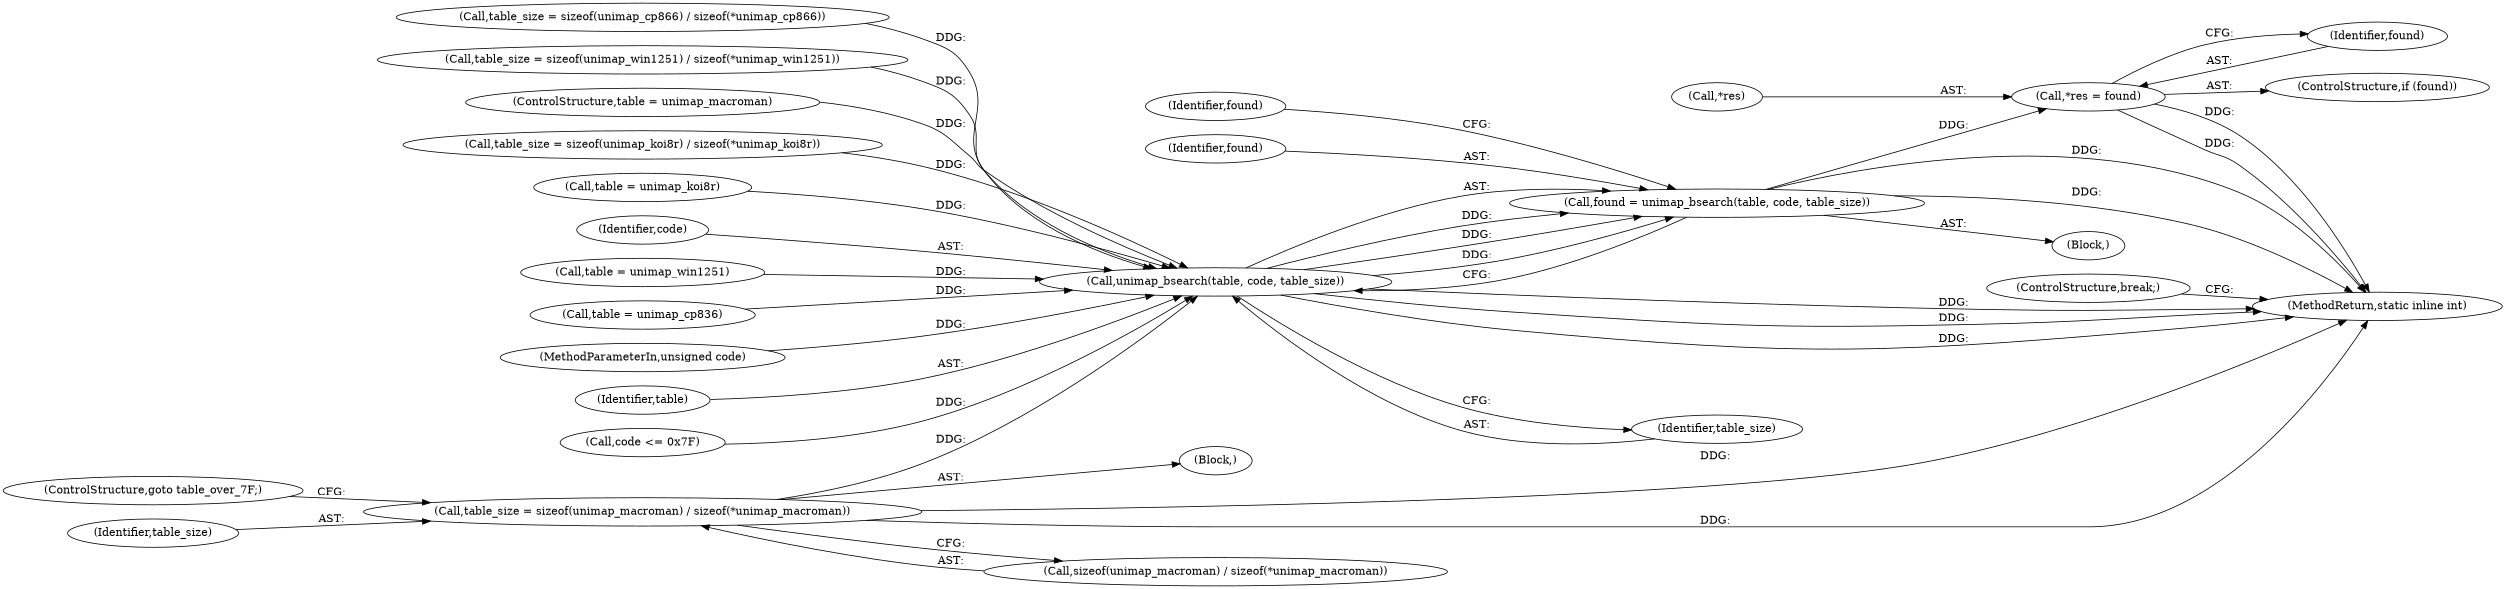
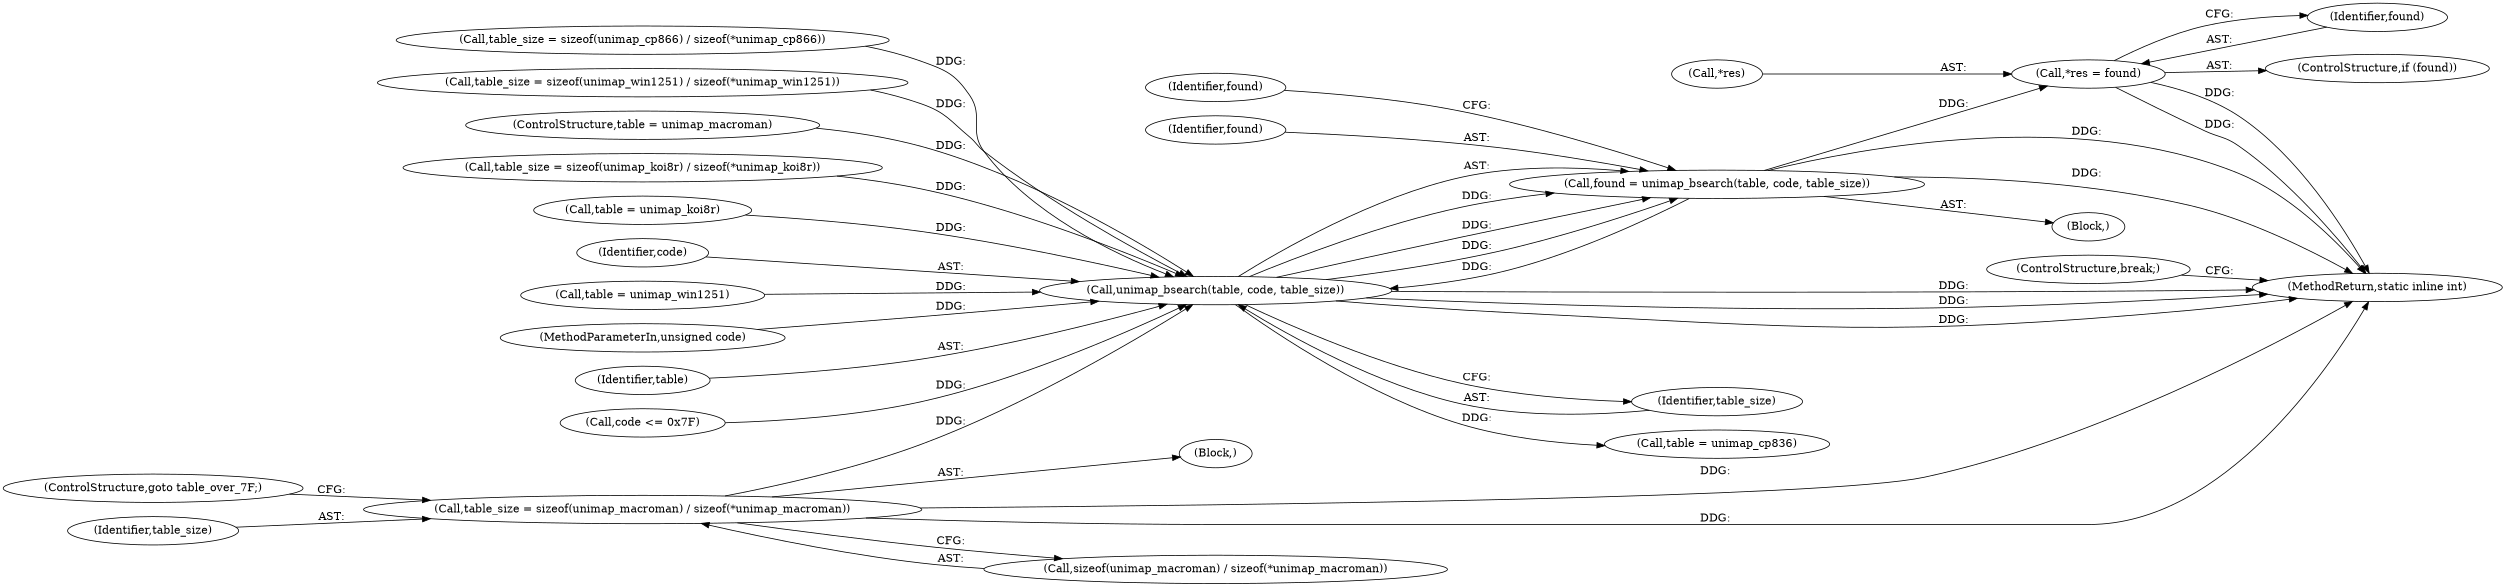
edge "(Call,found = unimap_bsearch(table, code, table_size))" -> "(Call,unimap_bsearch(table, code, table_size))": label "CFG: " -> "DDG: "
edge "(Call,table = unimap_cp836)" -> "(Call,unimap_bsearch(table, code, table_size))": reversed
